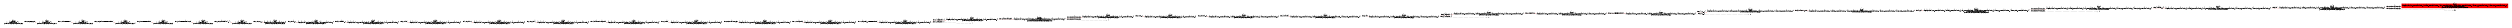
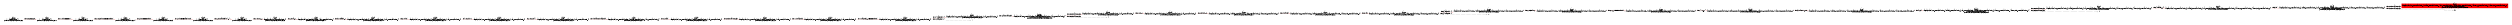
node "90": removed
